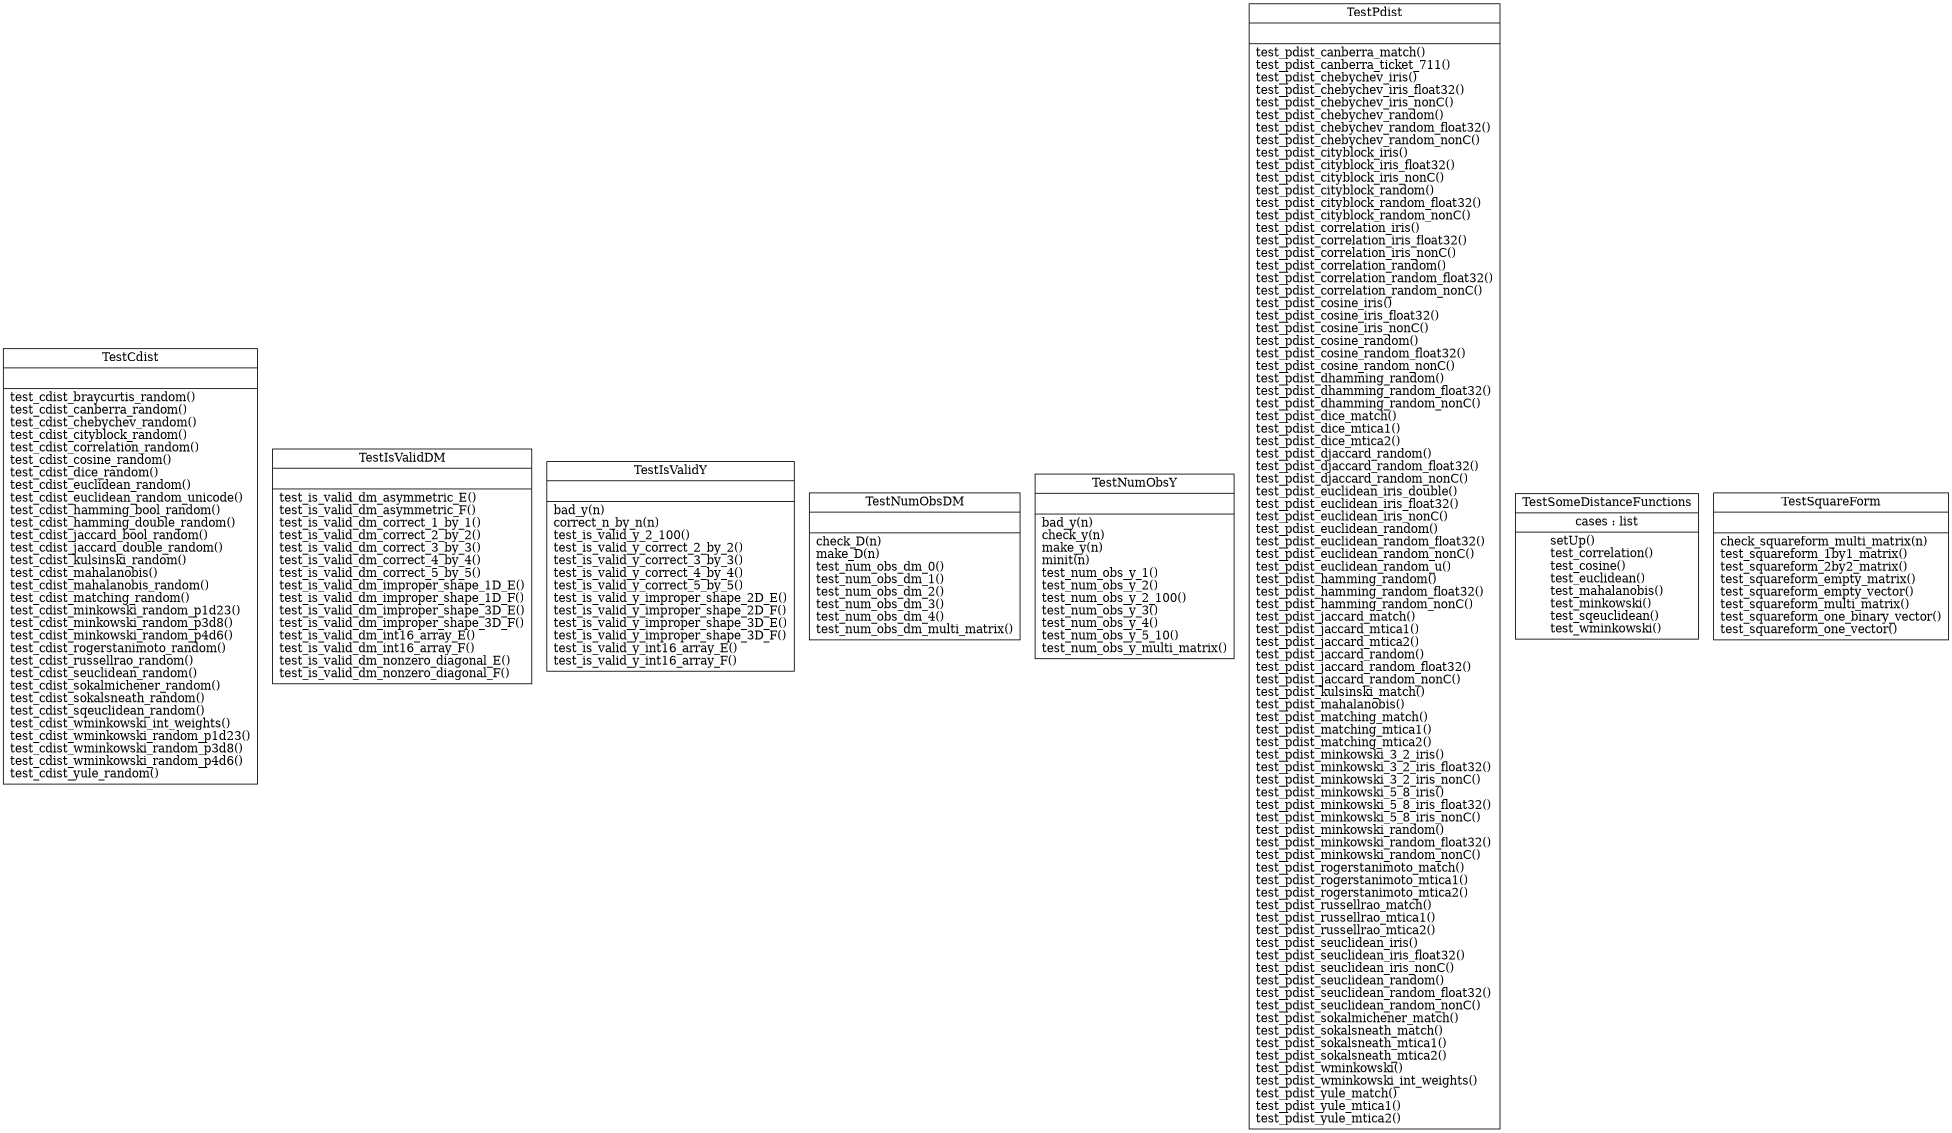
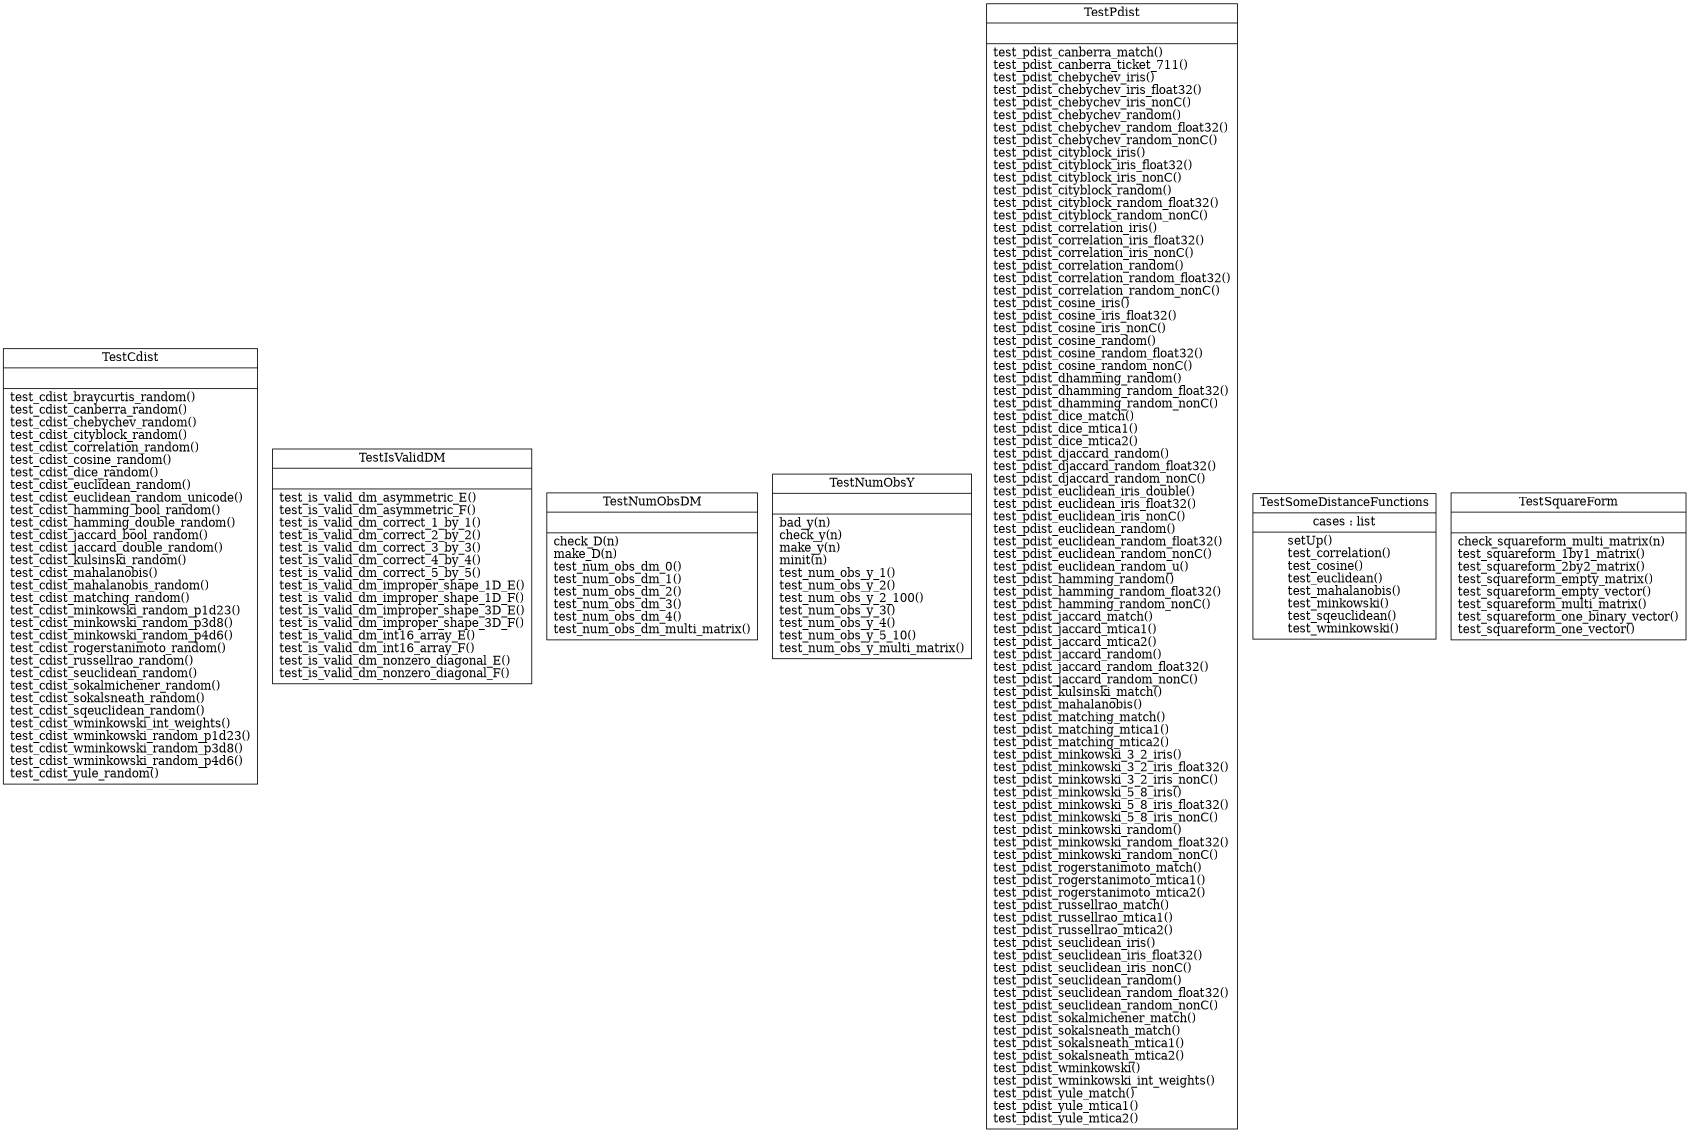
node "TestIsValidY": removed
